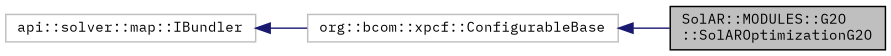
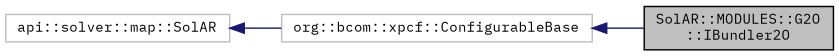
node "api::solver::map::IBundler": label "api::solver::map::IBundler" -> "api::solver::map::SolAR"
node "SolAR::MODULES::G2O ::SolAROptimizationG2O": label "SolAR::MODULES::G2O ::SolAROptimizationG2O" -> "SolAR::MODULES::G2O ::IBundler2O"
